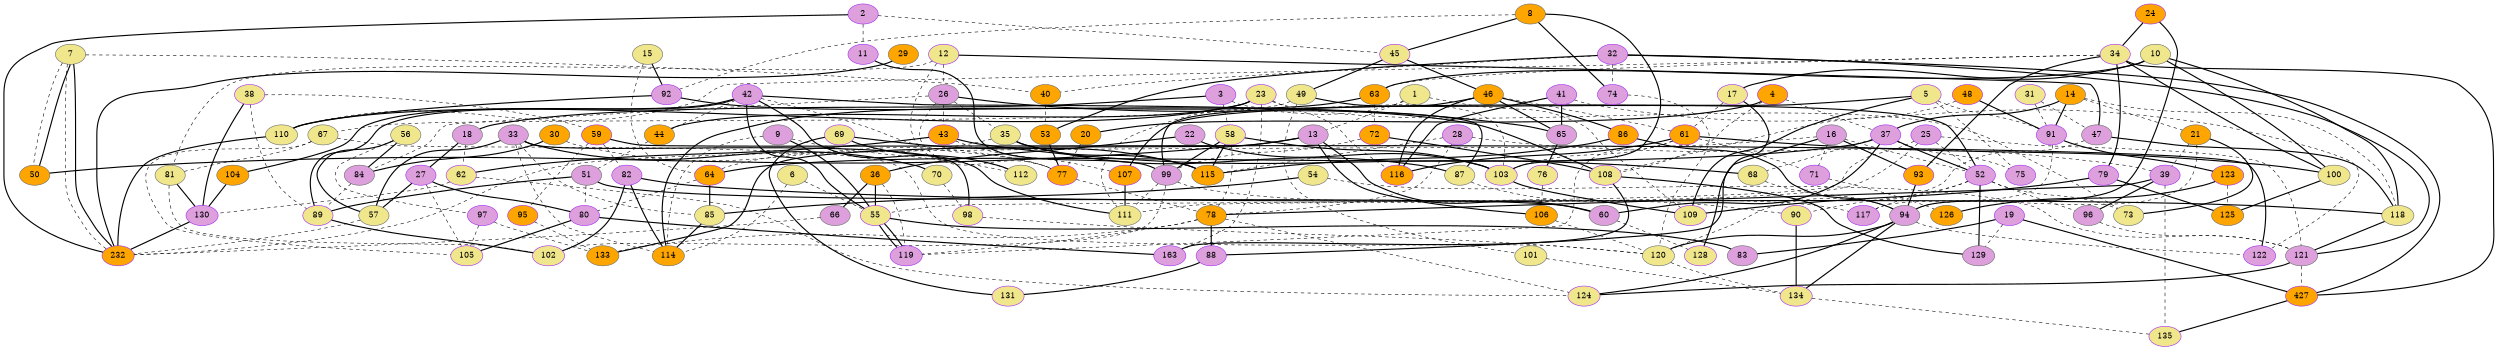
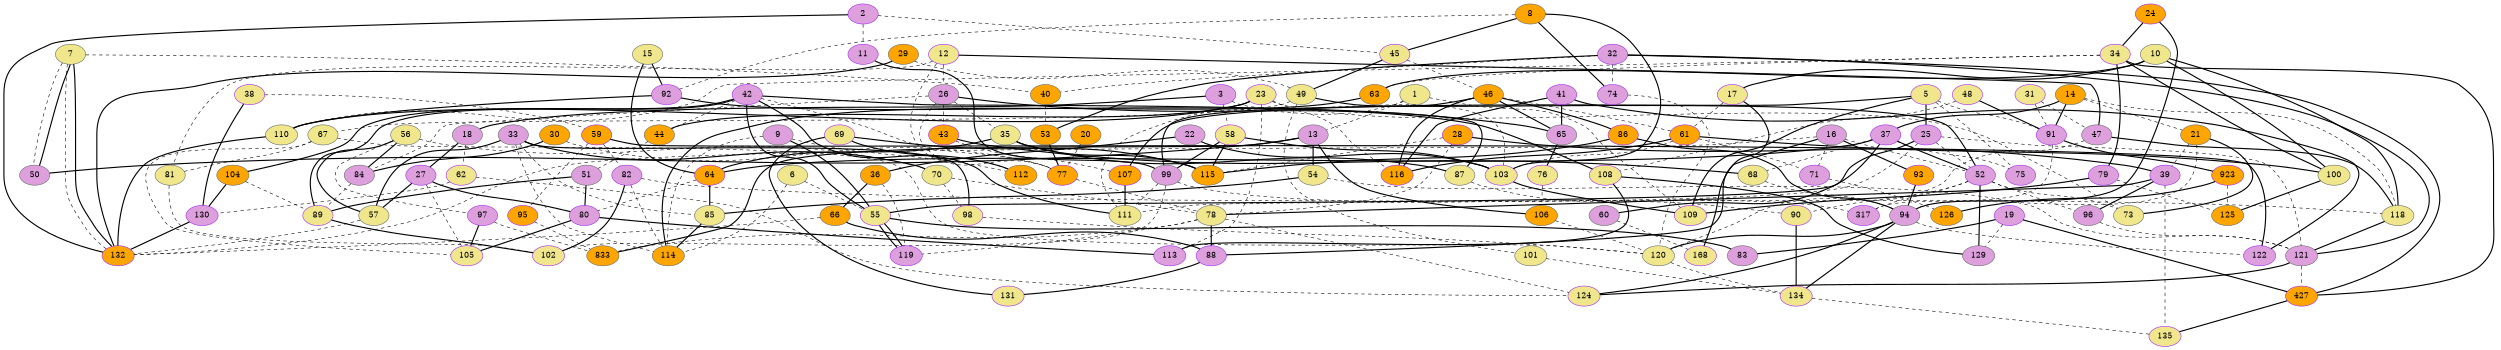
edge "29" -- "49": added
edge "45" -- "46": style bold -> dashed
edge "34" -- "93": removed
node "4": removed
node "48": fillcolor orange -> khaki
edge "41" -- "122": style dashed -> bold
edge "5" -- "25": added
node "72": removed
node "28": fillcolor plum -> orange
edge "15" -- "64": style dashed -> bold
edge "28" -- "39": style dashed -> bold
edge "35" -- "64": style dashed -> bold
edge "56" -- "70": added
edge "43" -- "62": removed
edge "38" -- "89": now "104" -- "89"
node "50": fillcolor orange -> plum
node "112": fillcolor khaki -> orange
node "123": label "123" -> "923"
edge "58" -- "78": now "70" -- "78"
edge "36" -- "55": removed
edge "81" -- "130": removed
edge "51" -- "80": style dashed -> bold
edge "51" -- "60": removed
edge "79" -- "125": style bold -> dashed
edge "82" -- "118": style bold -> dashed
edge "25" -- "55": style dashed -> bold
edge "13" -- "60": now "13" -- "54"
node "66": fillcolor plum -> orange
node "78": fillcolor orange -> khaki
node "117": label "117" -> "317"
edge "82" -- "114": style bold -> dashed
edge "97" -- "105": style dashed -> bold
edge "66" -- "88": added
edge "61" -- "119": removed
node "232": label "232" -> "132"
node "133": label "133" -> "833"
node "163": label "163" -> "113"
node "128": label "128" -> "168"
